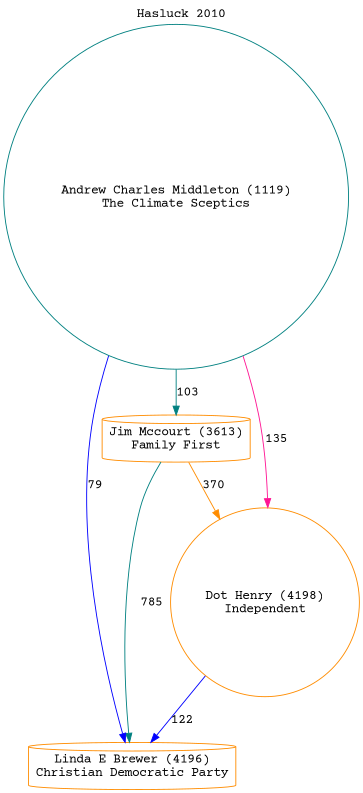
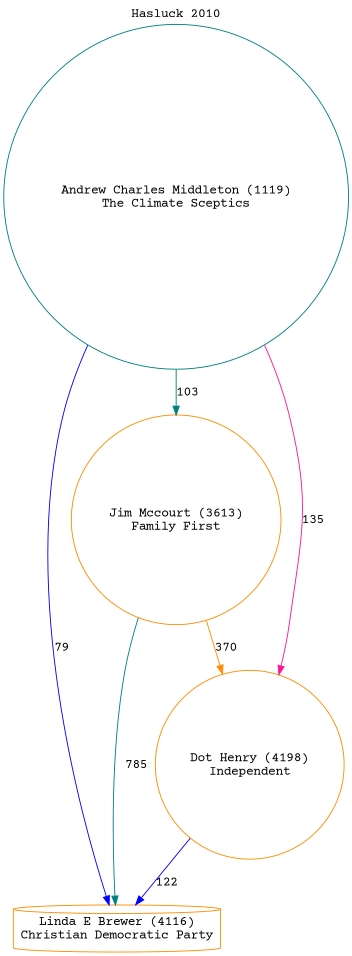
node "Jim Mccourt (3613) Family First": shape cylinder -> circle
node "Linda E Brewer (4196) Christian Democratic Party": label "Linda E Brewer (4196) Christian Democratic Party" -> "Linda E Brewer (4116) Christian Democratic Party"
